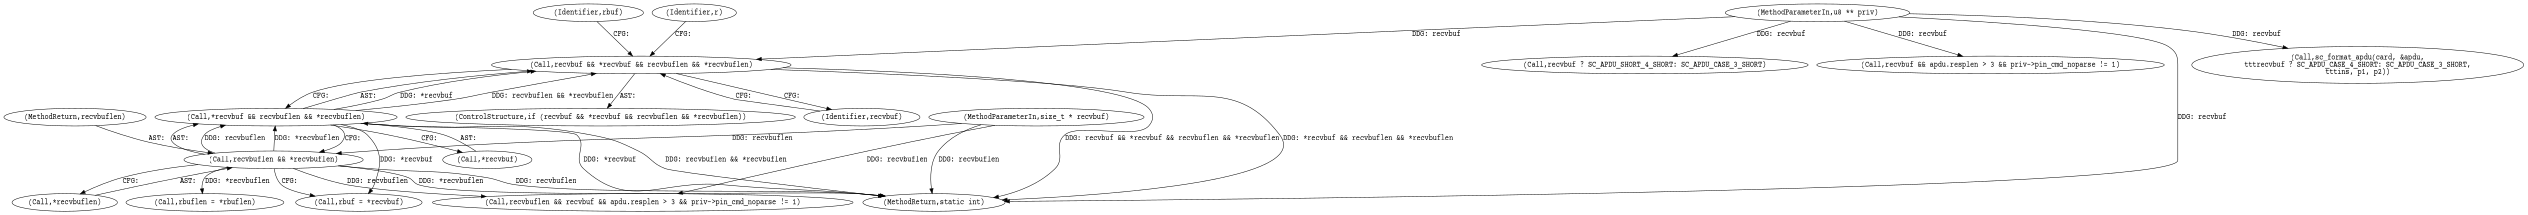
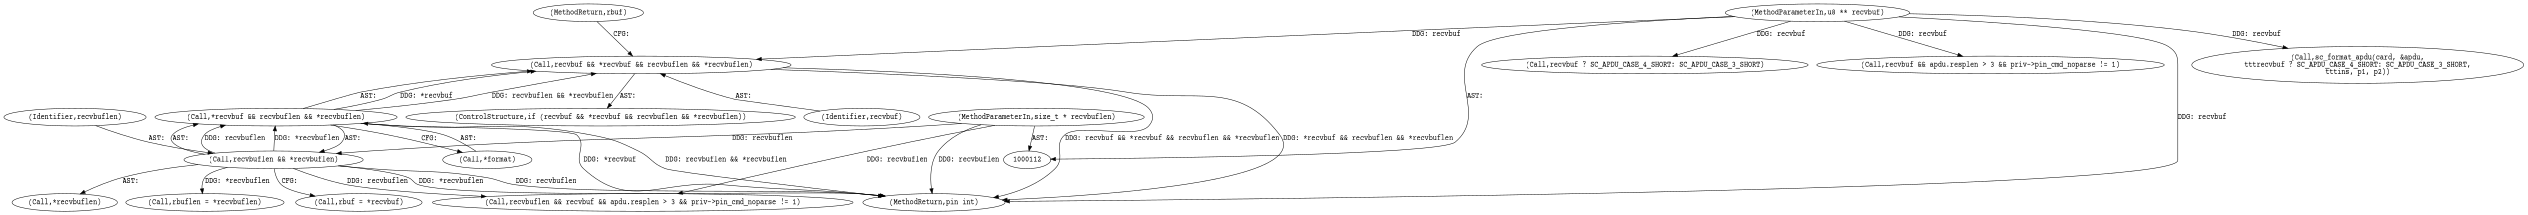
node "(Identifier,rbuf)": label "(Identifier,rbuf)" -> "(MethodReturn,rbuf)"
node "(Identifier,r)": removed
node "(MethodParameterIn,u8 ** priv)": label "(MethodParameterIn,u8 ** priv)" -> "(MethodParameterIn,u8 ** recvbuf)"
node "(Call,recvbuf ? SC_APDU_SHORT_4_SHORT: SC_APDU_CASE_3_SHORT)": label "(Call,recvbuf ? SC_APDU_SHORT_4_SHORT: SC_APDU_CASE_3_SHORT)" -> "(Call,recvbuf ? SC_APDU_CASE_4_SHORT: SC_APDU_CASE_3_SHORT)"
edge "(Call,recvbuf && *recvbuf && recvbuflen && *recvbuflen)" -> "(Call,*recvbuf && recvbuflen && *recvbuflen)": removed, label "CFG:"
edge "(Call,recvbuf && *recvbuf && recvbuflen && *recvbuflen)" -> "(Identifier,recvbuf)": removed, label "CFG:"
edge "(Identifier,recvbuf)" -> "(Call,recvbuf && *recvbuf && recvbuflen && *recvbuflen)": label "CFG: " -> "AST: "
node "(MethodReturn,recvbuflen)": label "(MethodReturn,recvbuflen)" -> "(Identifier,recvbuflen)"
node "(MethodParameterIn,size_t * recvbuf)": label "(MethodParameterIn,size_t * recvbuf)" -> "(MethodParameterIn,size_t * recvbuflen)"
edge "(Call,*recvbuf && recvbuflen && *recvbuflen)" -> "(Call,recvbuflen && *recvbuflen)": label "CFG: " -> "AST: "
edge "(Call,*recvbuf && recvbuflen && *recvbuflen)" -> "(Call,rbuf = *recvbuf)": removed, label "DDG: *recvbuf"
node "(Call,*recvbuf)": label "(Call,*recvbuf)" -> "(Call,*format)"
node "1000112": added
edge "(Call,recvbuflen && *recvbuflen)" -> "(Call,*recvbuflen)": label "CFG: " -> "AST: "
edge "(Call,*recvbuflen)" -> "(Call,recvbuflen && *recvbuflen)": removed, label "AST:"
node "(Call,rbuflen = *rbuflen)": label "(Call,rbuflen = *rbuflen)" -> "(Call,rbuflen = *recvbuflen)"
node "(MethodReturn,static int)": label "(MethodReturn,static int)" -> "(MethodReturn,pin int)"
